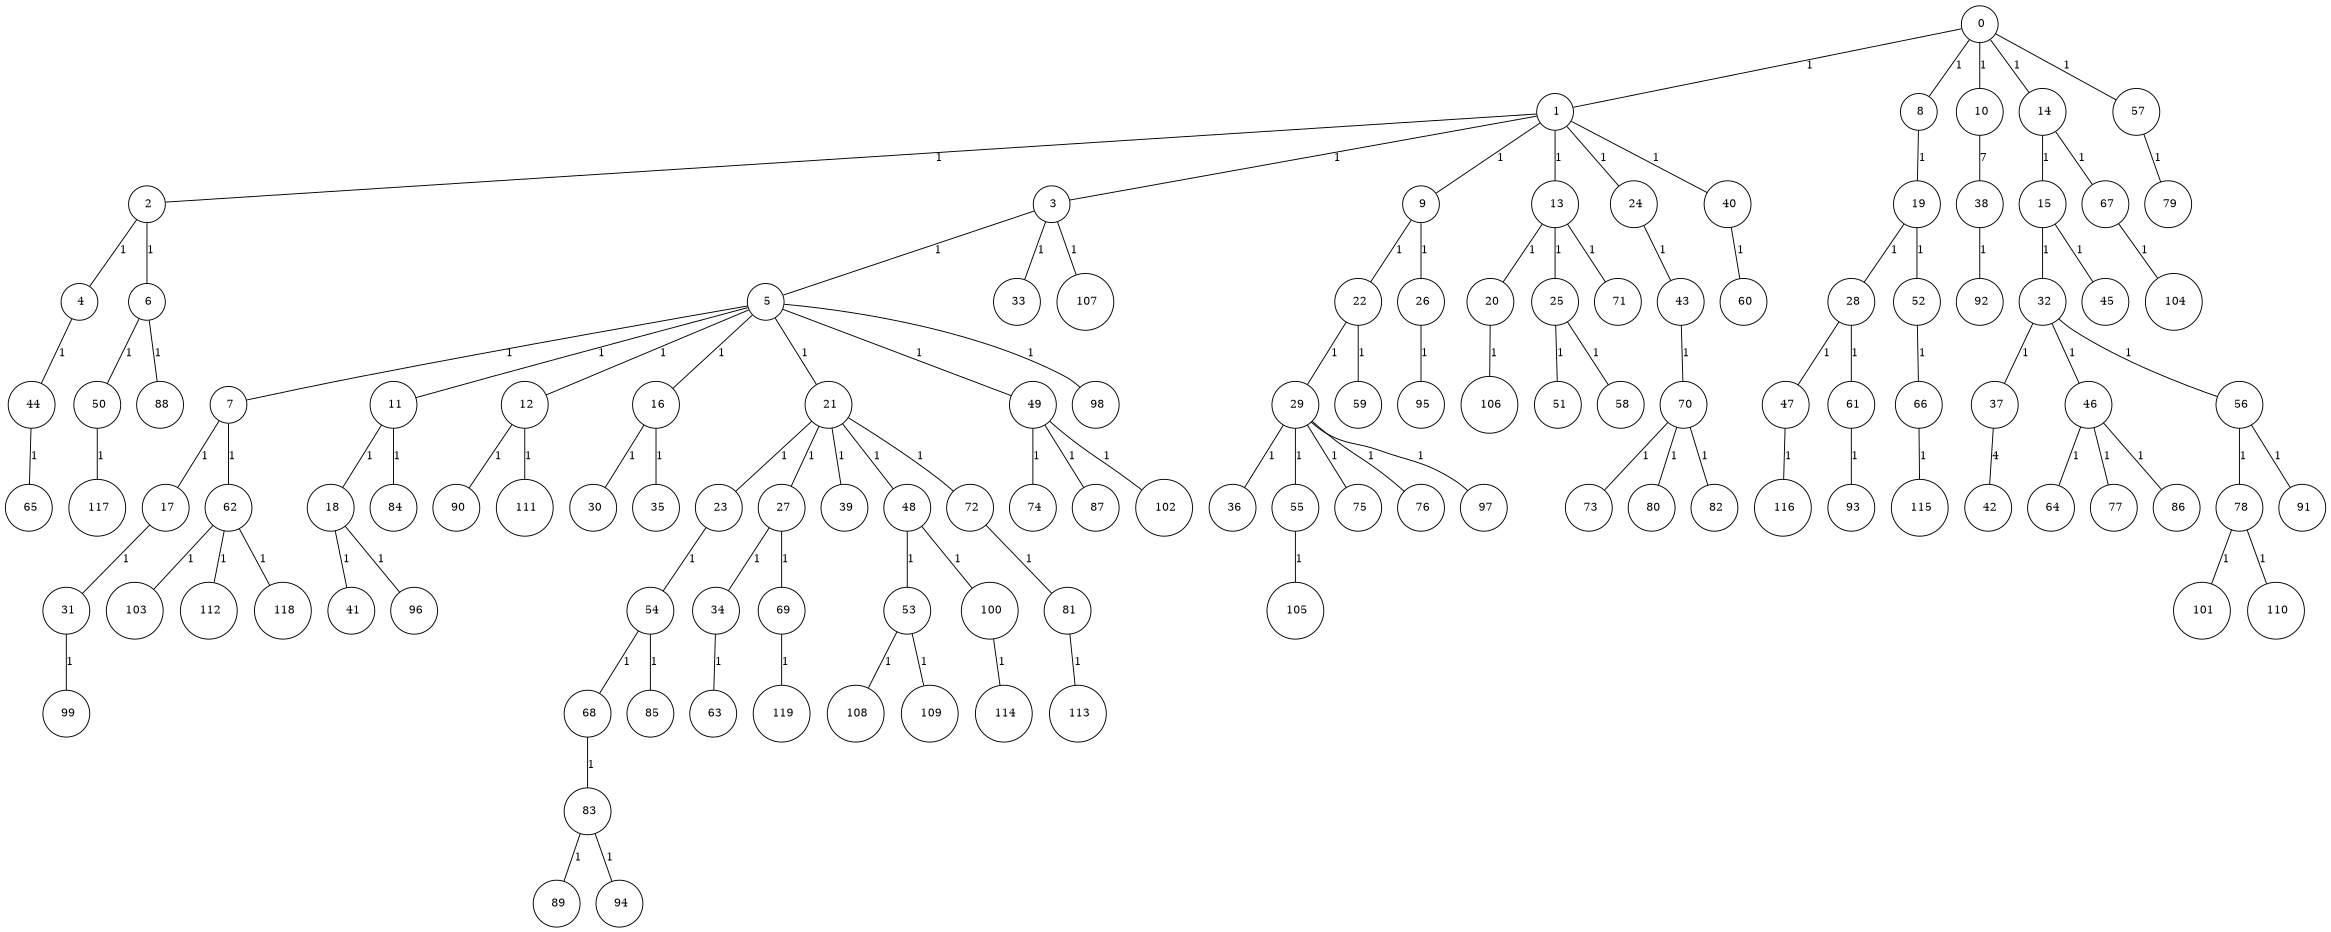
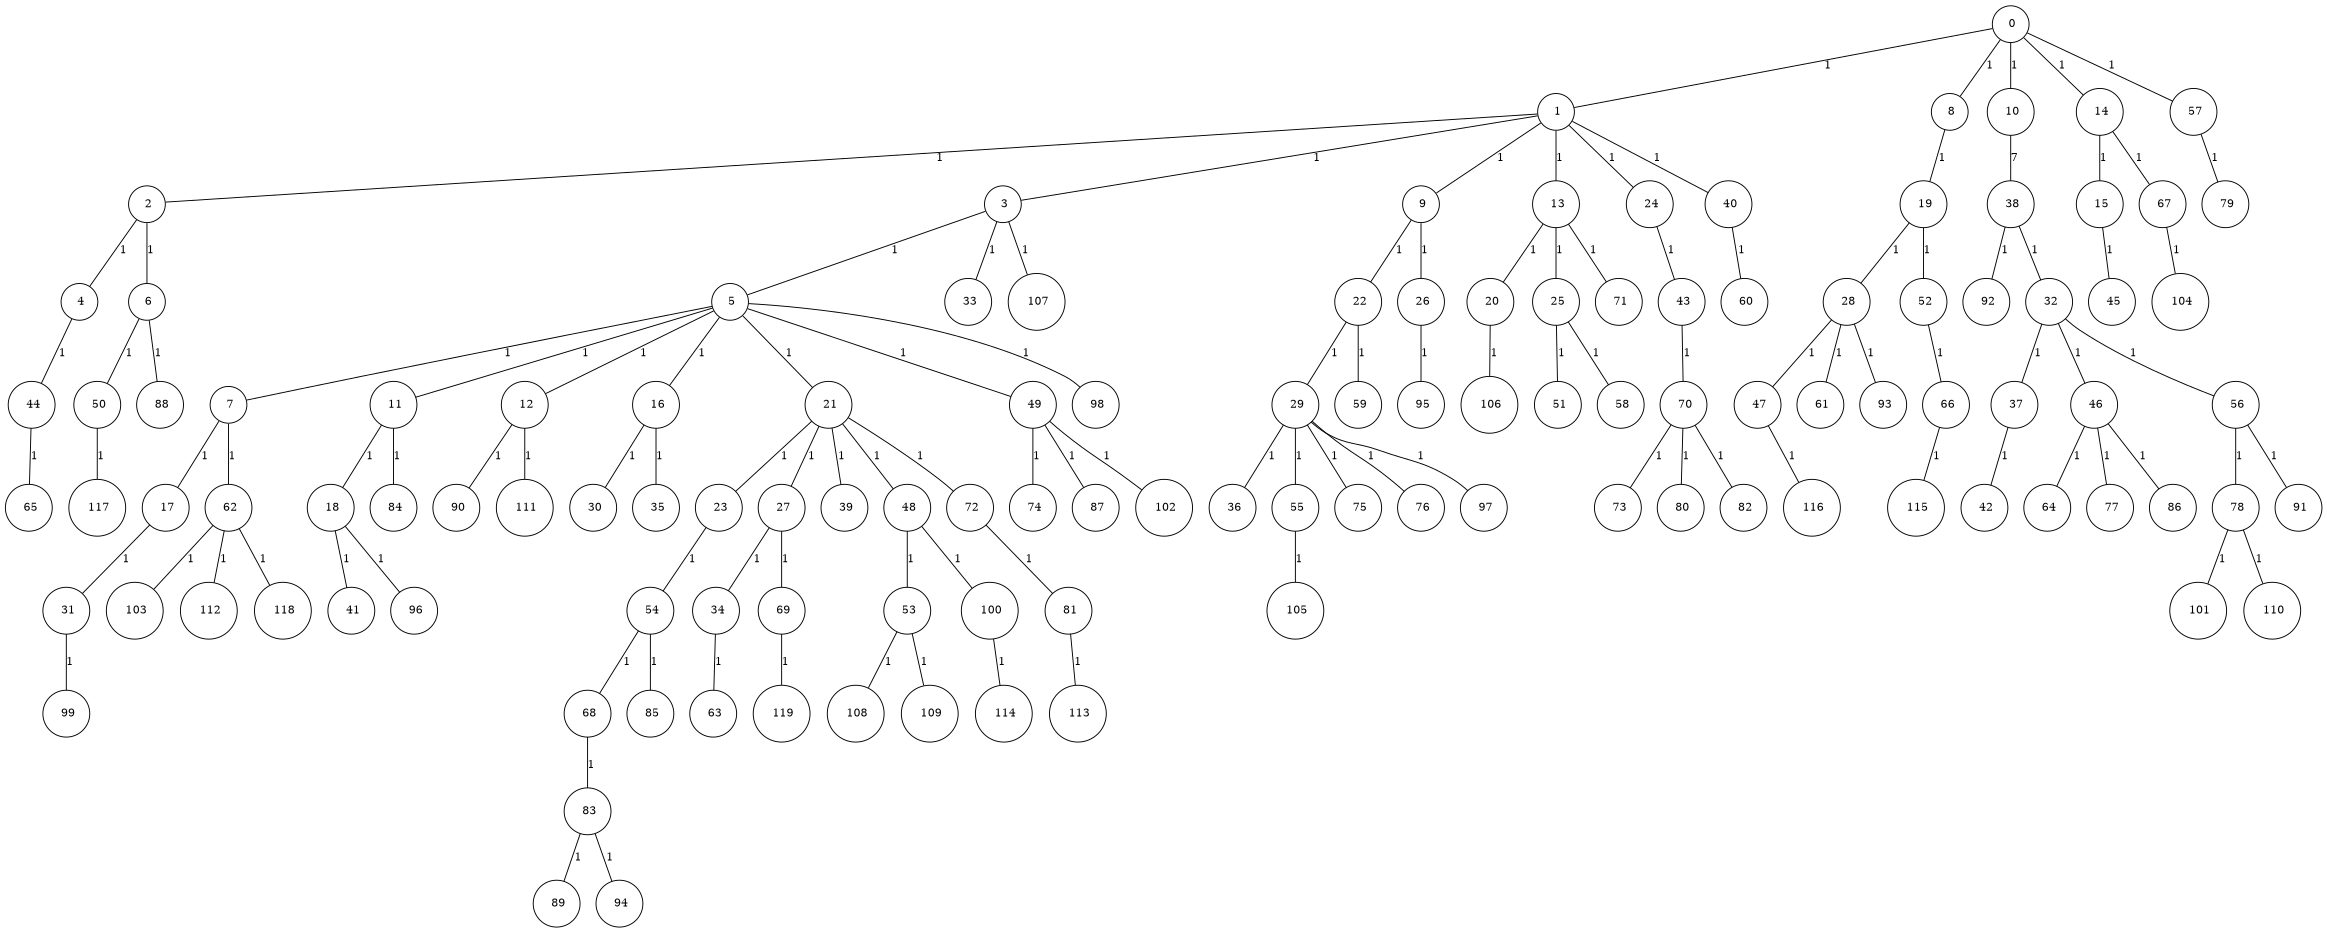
edge "15" -- "32": now "38" -- "32"
edge "61" -- "93": now "28" -- "93"
edge "37" -- "42": label "4" -> "1"
